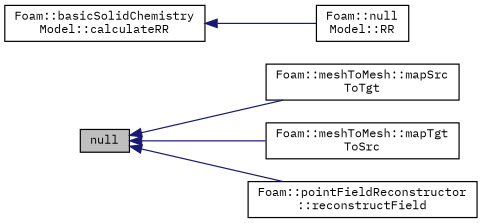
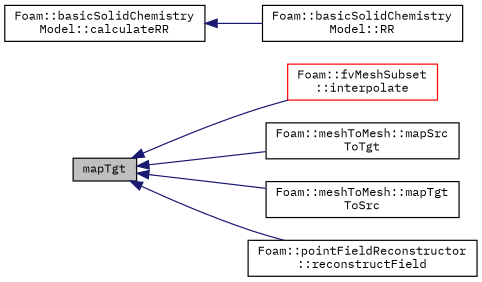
node "Foam::null Model::RR": label "Foam::null Model::RR" -> "Foam::basicSolidChemistry Model::RR"
node "Foam::fvMeshSubset ::interpolate": added
node "null": label "null" -> "mapTgt"
